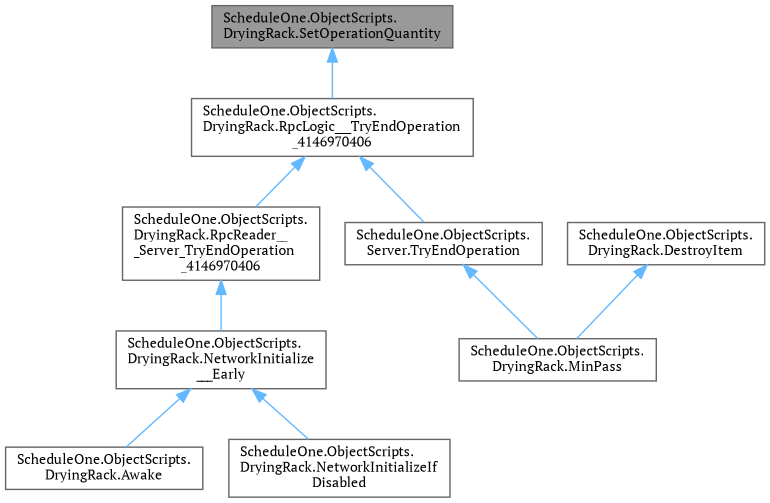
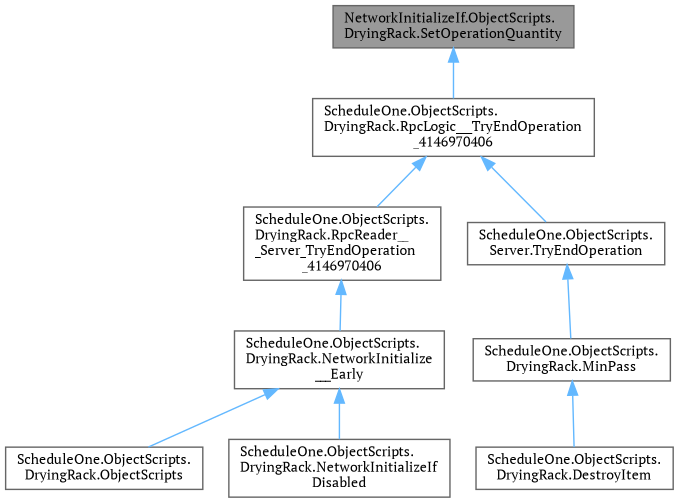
node "ScheduleOne.ObjectScripts. DryingRack.SetOperationQuantity": label "ScheduleOne.ObjectScripts. DryingRack.SetOperationQuantity" -> "NetworkInitializeIf.ObjectScripts. DryingRack.SetOperationQuantity"
edge "ScheduleOne.ObjectScripts. DryingRack.MinPass" -> "ScheduleOne.ObjectScripts. DryingRack.DestroyItem": reversed
node "ScheduleOne.ObjectScripts. DryingRack.Awake": label "ScheduleOne.ObjectScripts. DryingRack.Awake" -> "ScheduleOne.ObjectScripts. DryingRack.ObjectScripts"
